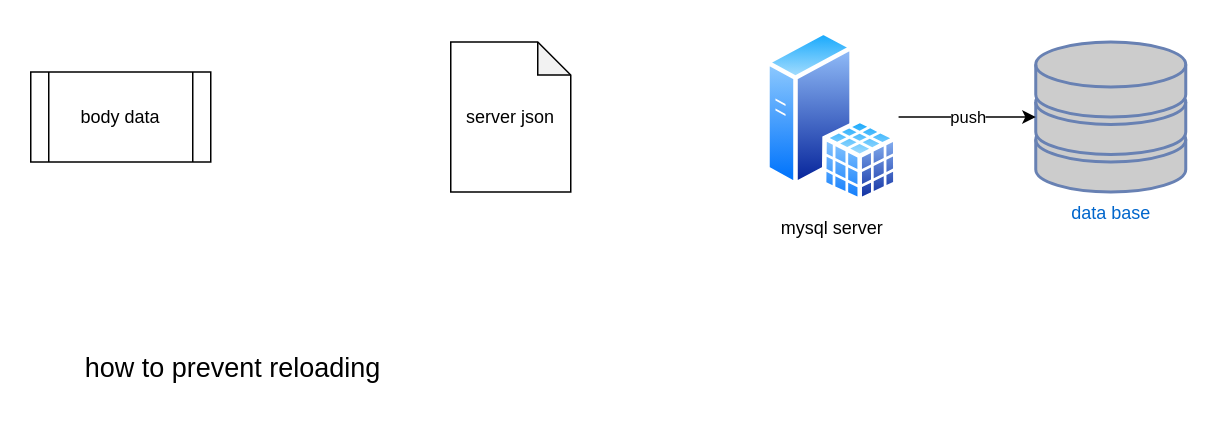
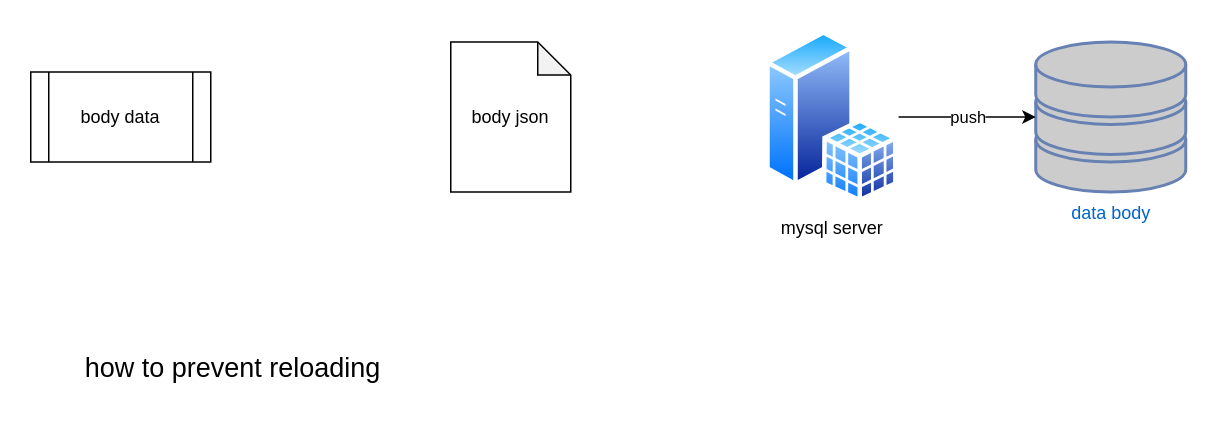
node "server json": label "server json" -> "body json"
node "data base": label "data base" -> "data body"
